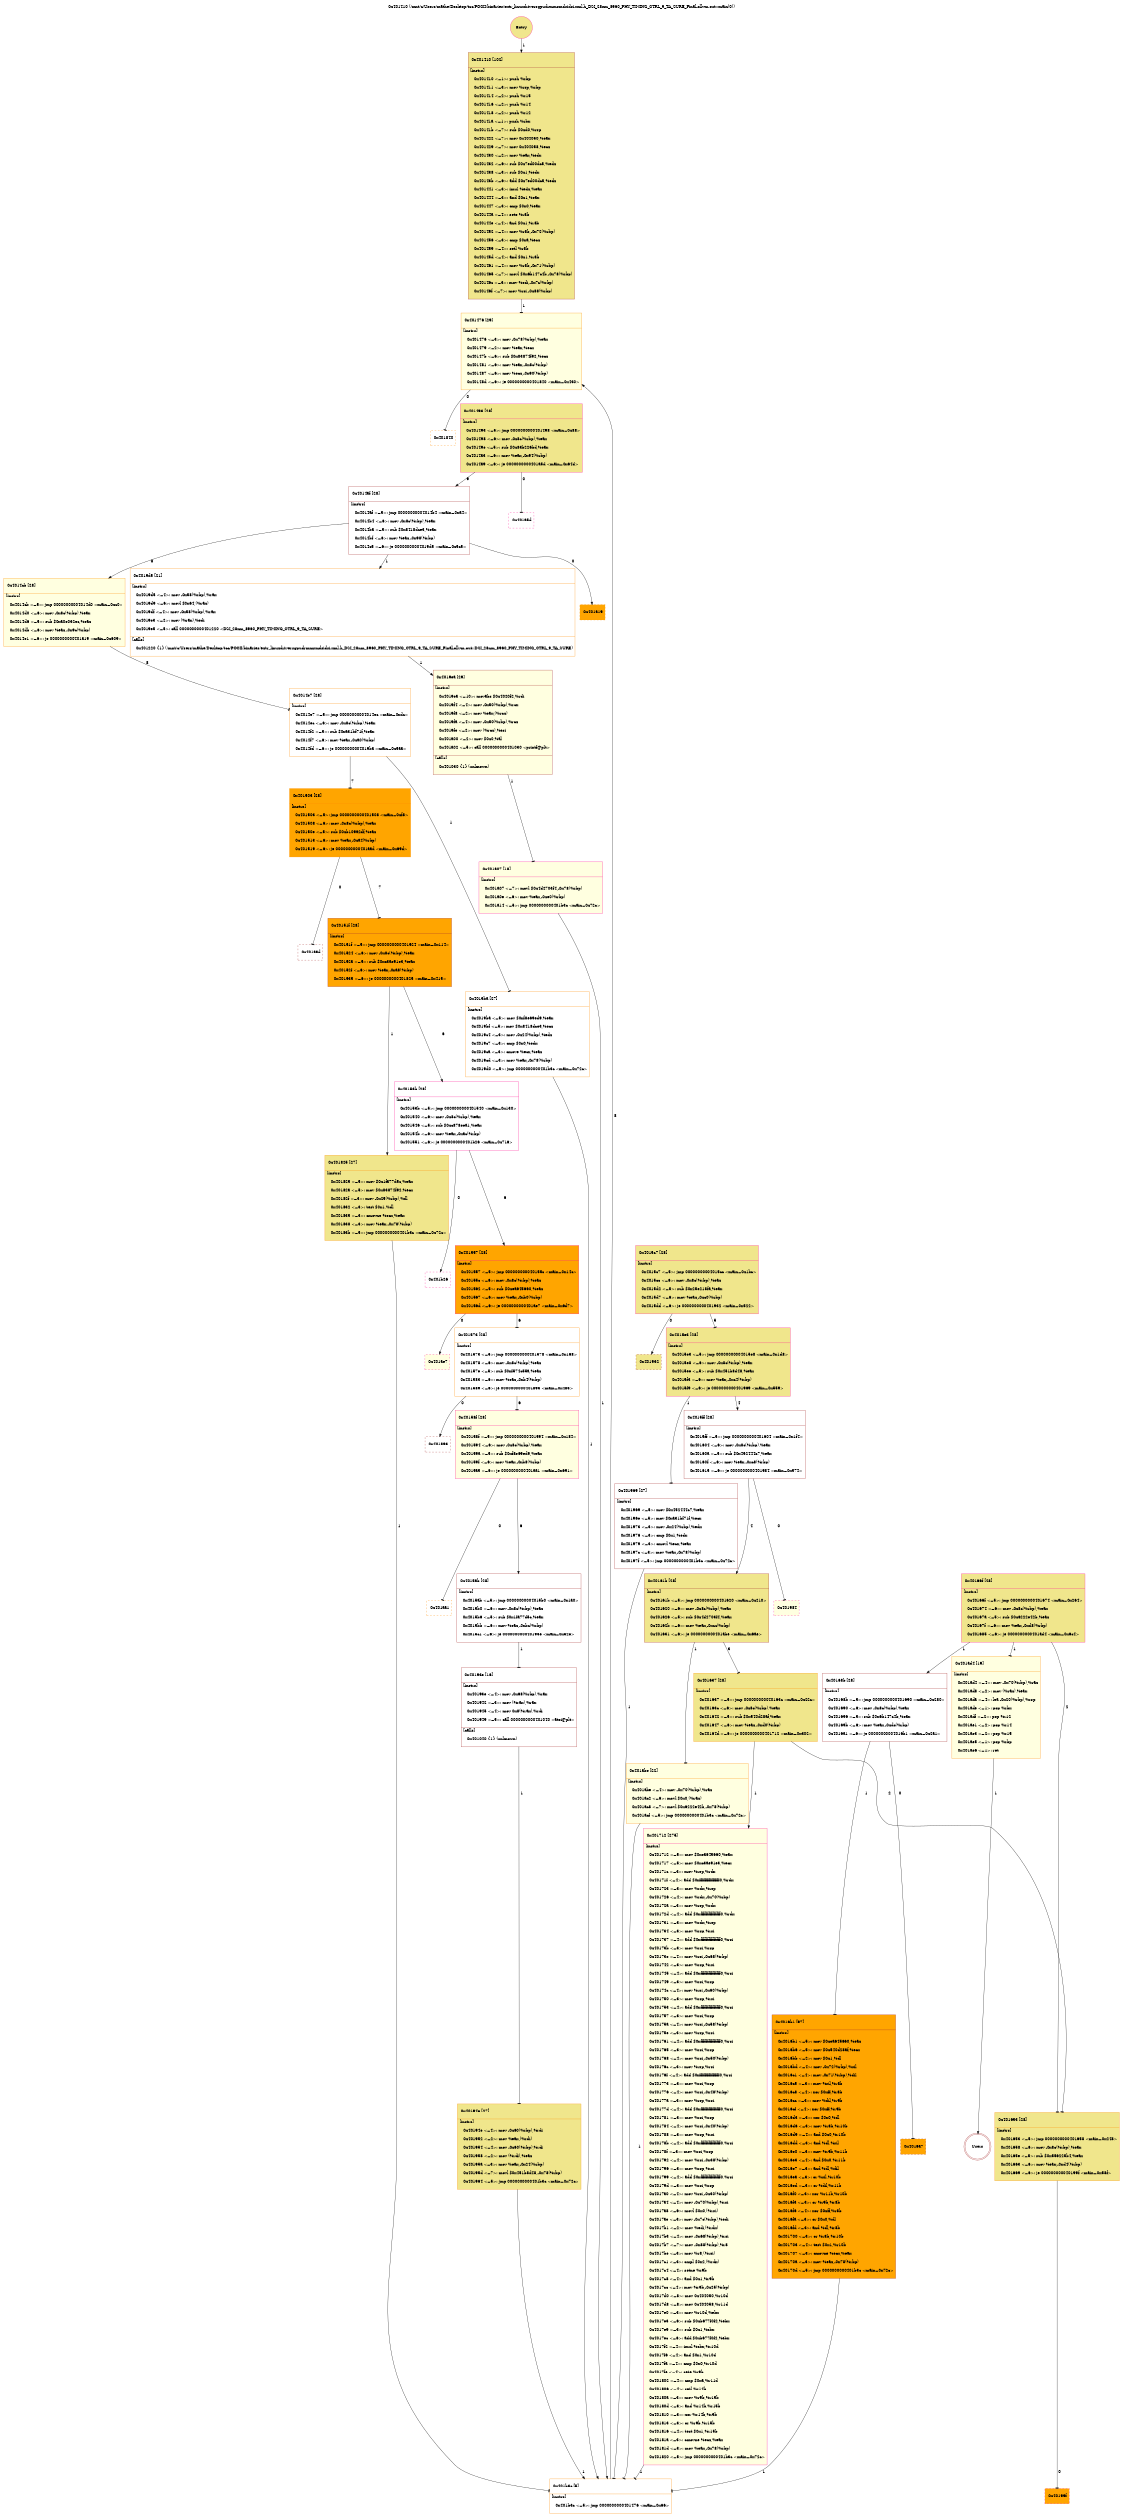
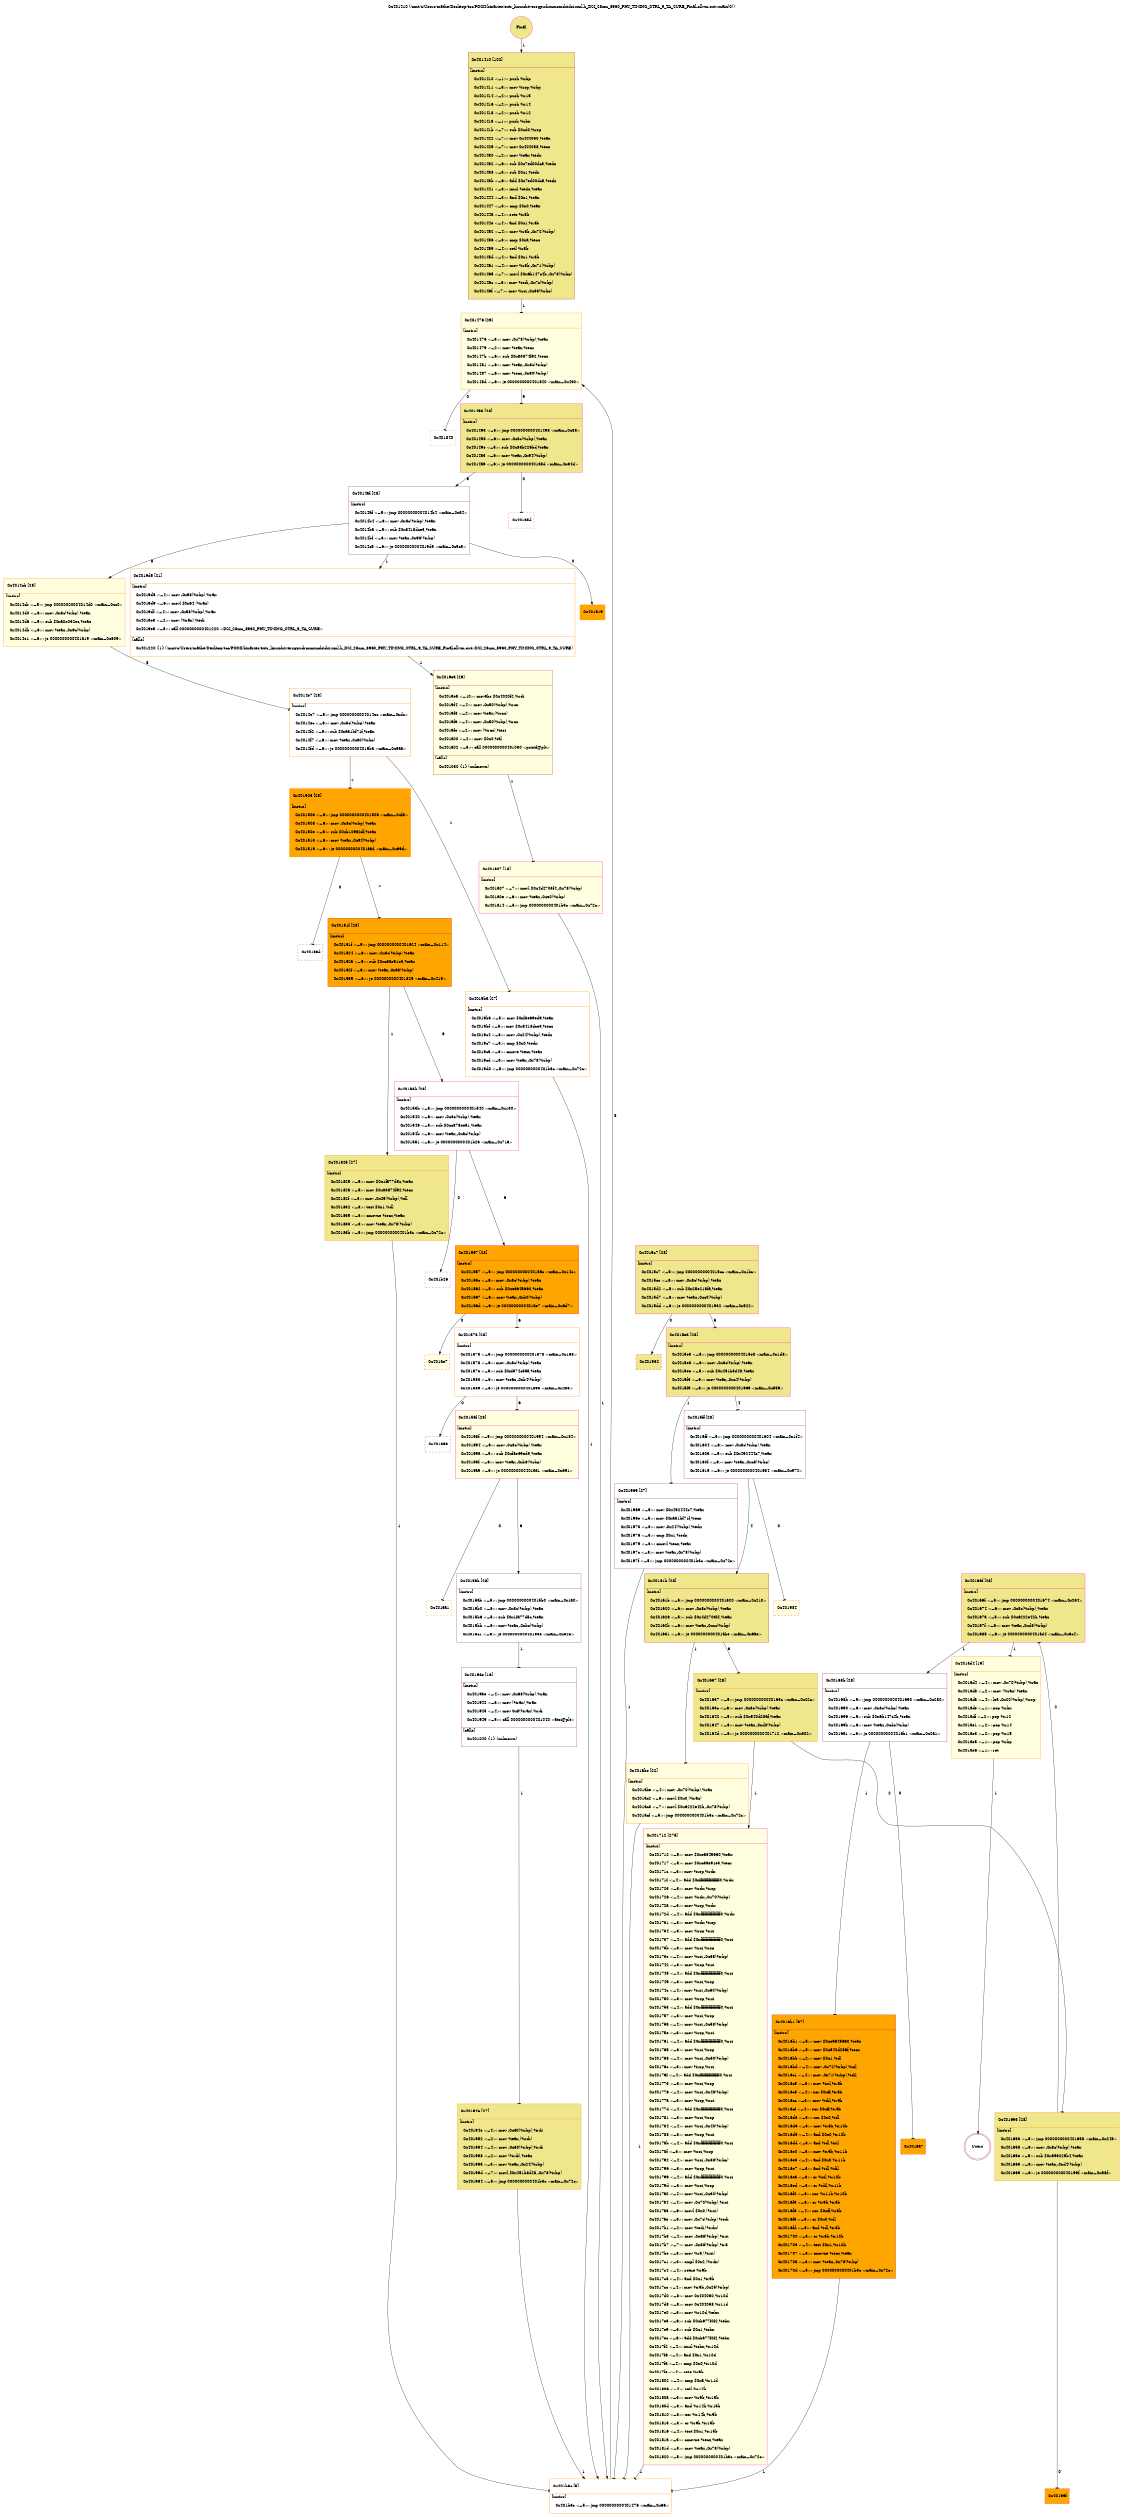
node "Entry": label "Entry" -> "Final"
edge "0x401476 [29]" -> "0x401493 [28]": added, label "9"
edge "0x4015e3 [28]" -> "0x4015ff [28]": arrowhead normal -> tee
edge "0x40166f [28]" -> "0x401653 [28]": reversed
